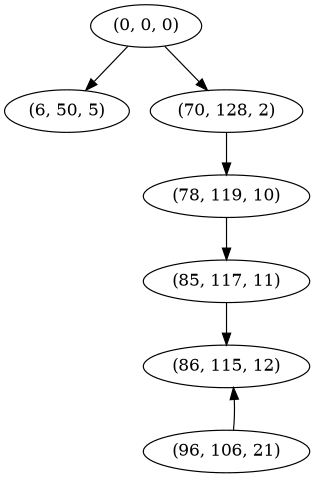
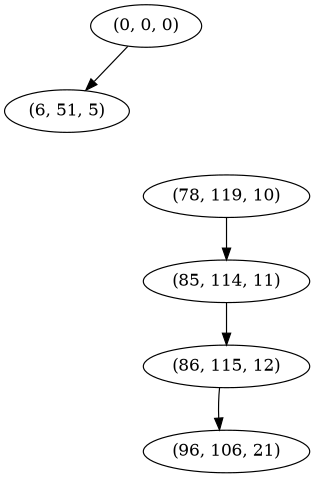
node "(6, 50, 5)": label "(6, 50, 5)" -> "(6, 51, 5)"
node "(70, 128, 2)": removed
node "(85, 117, 11)": label "(85, 117, 11)" -> "(85, 114, 11)"
edge "(96, 106, 21)" -> "(86, 115, 12)": reversed
